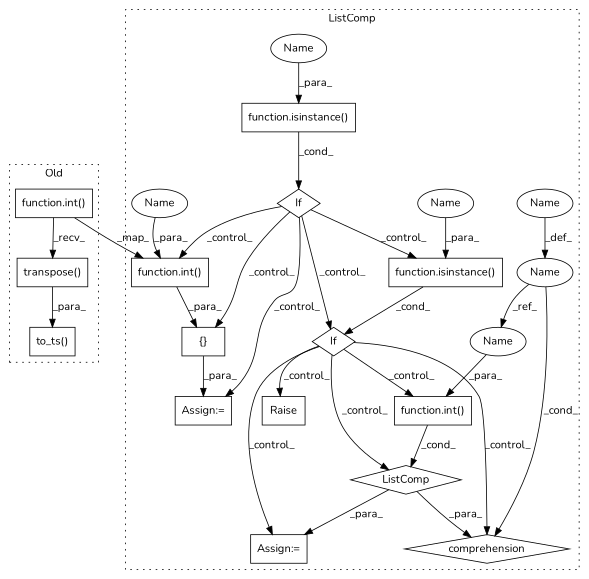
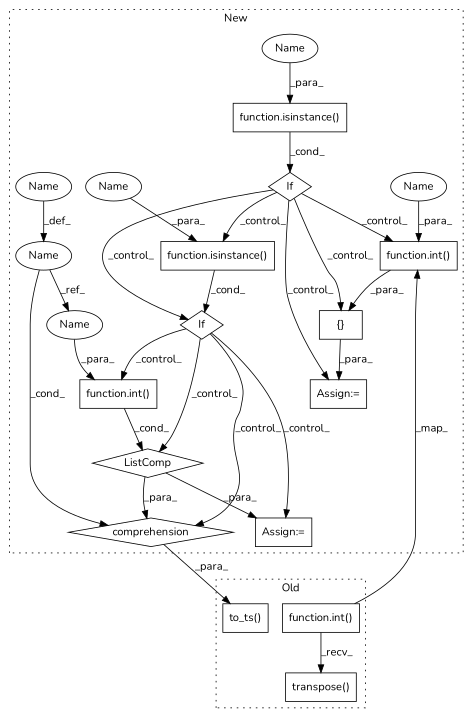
cluster "ListComp": label "ListComp" -> "New"
edge "transpose()" -> "to_ts()": now "comprehension" -> "to_ts()"
node "Raise": removed
